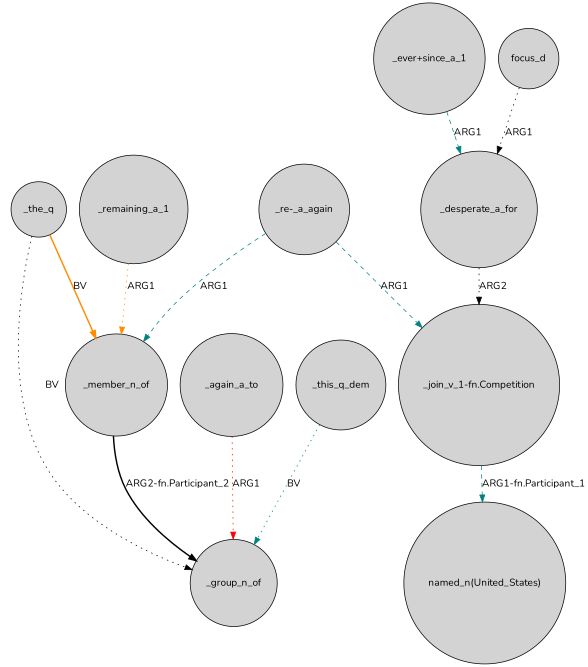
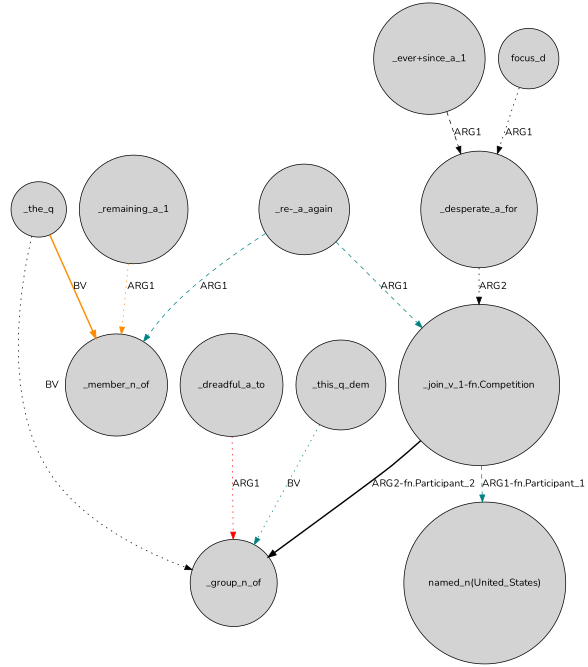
edge "_ever+since_a_1" -> "_desperate_a_for": color teal -> black
node "_again_a_to": label "_again_a_to" -> "_dreadful_a_to"
edge "_member_n_of" -> "_group_n_of": now "_join_v_1-fn.Competition" -> "_group_n_of"
